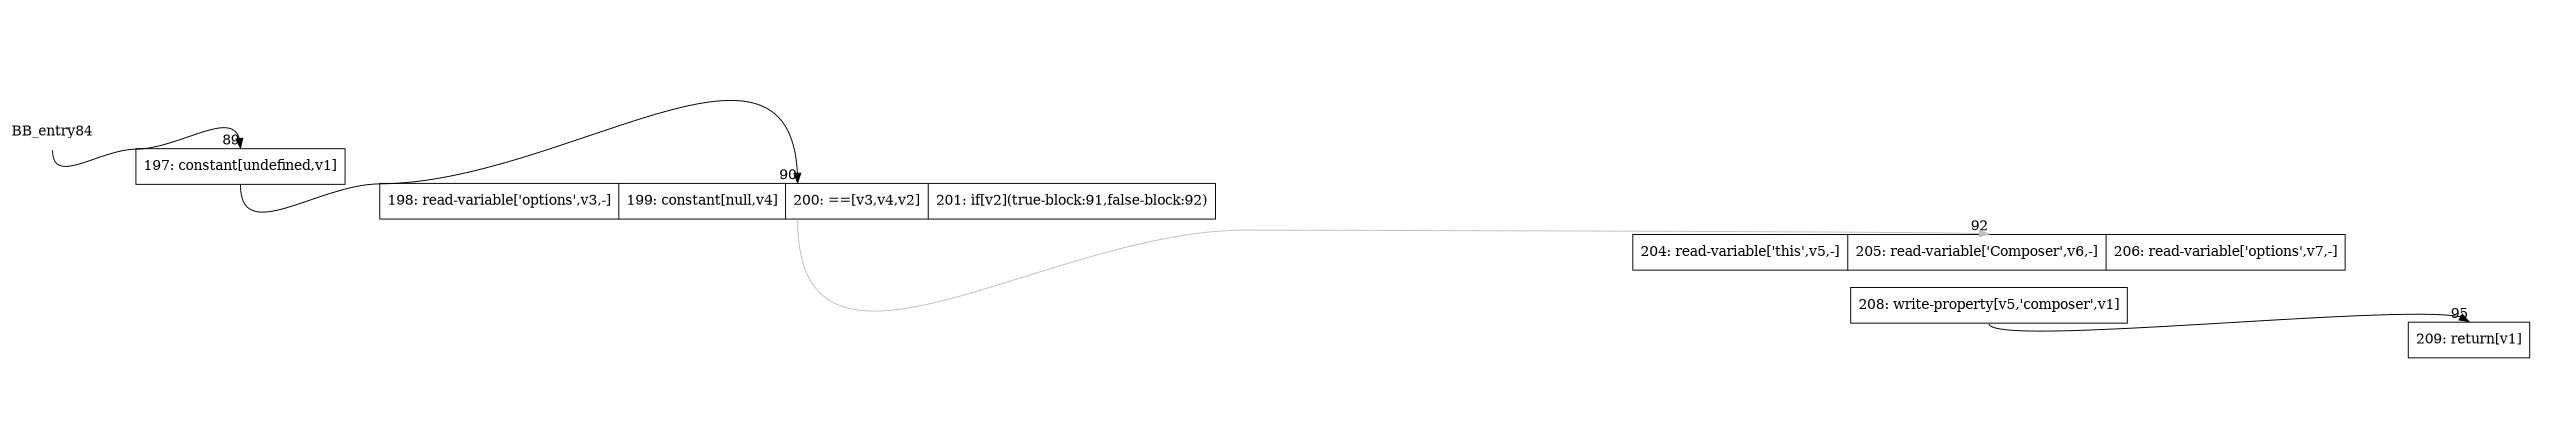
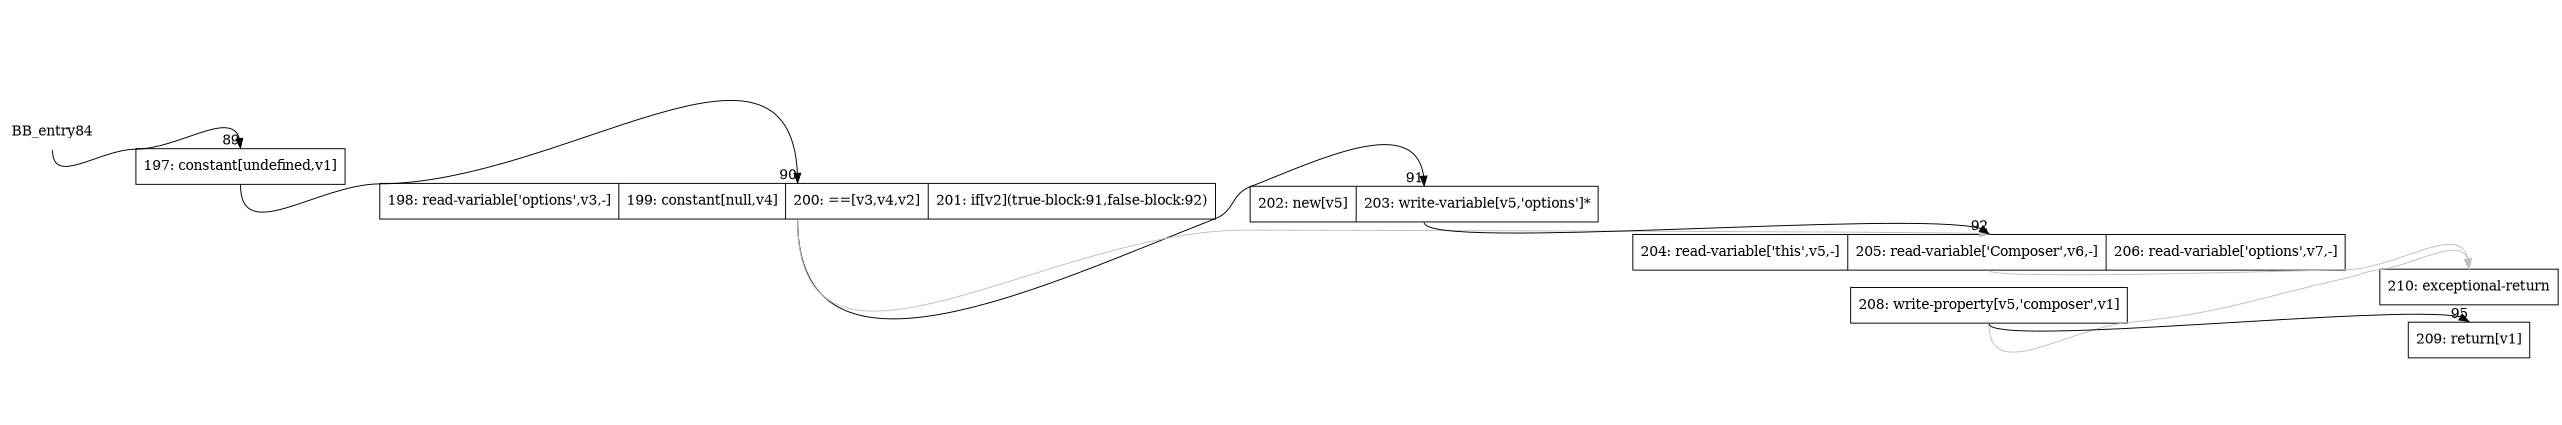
node "202: new[v5]": added
node "210: exceptional-return": added
